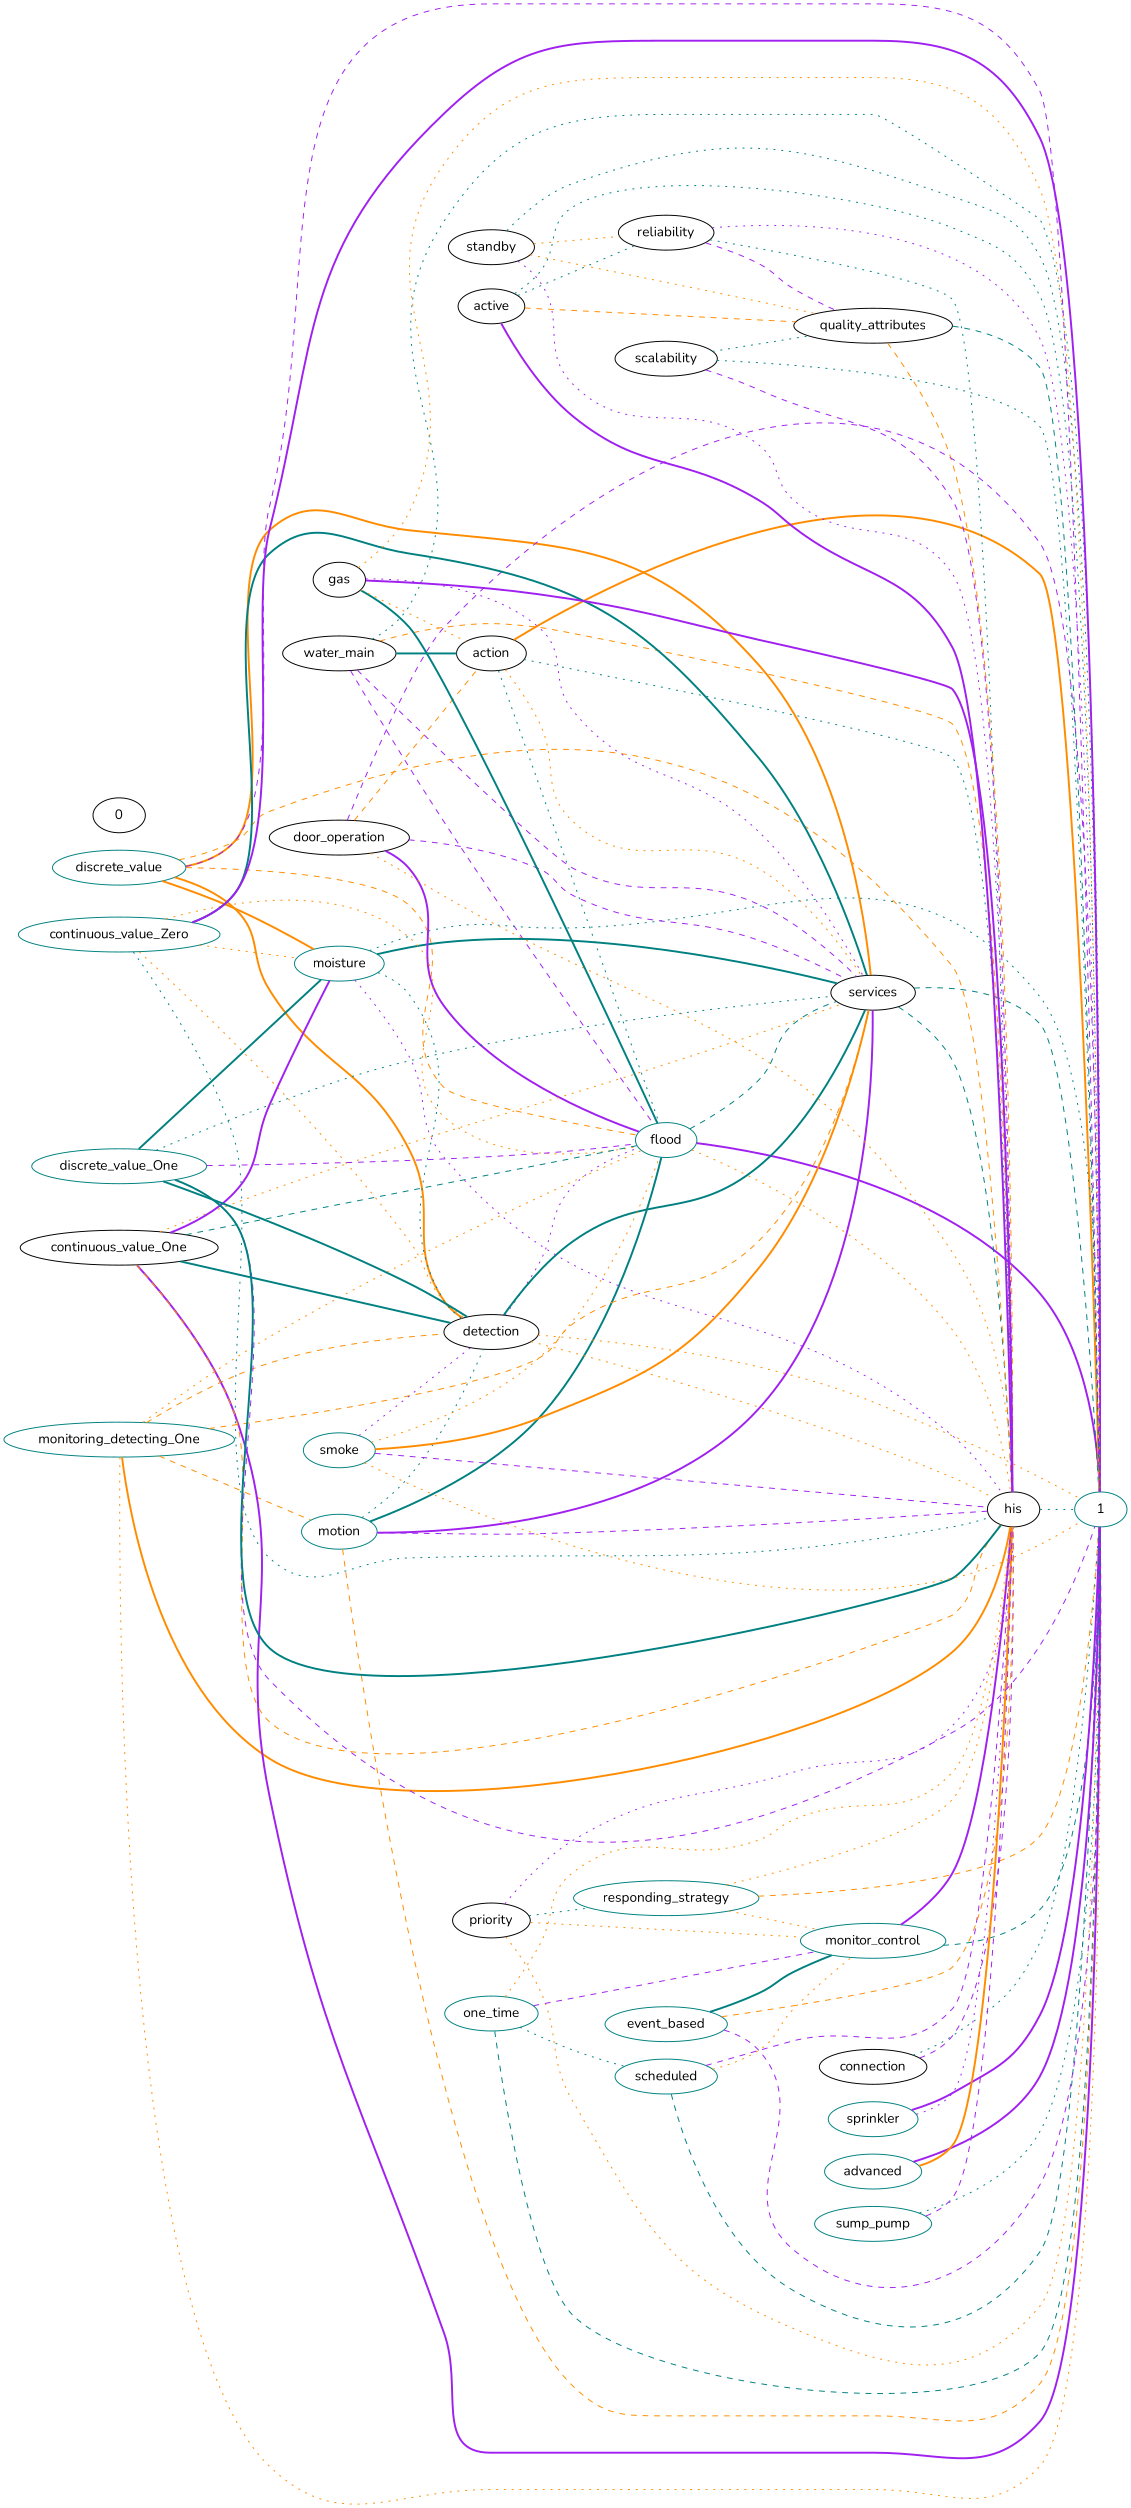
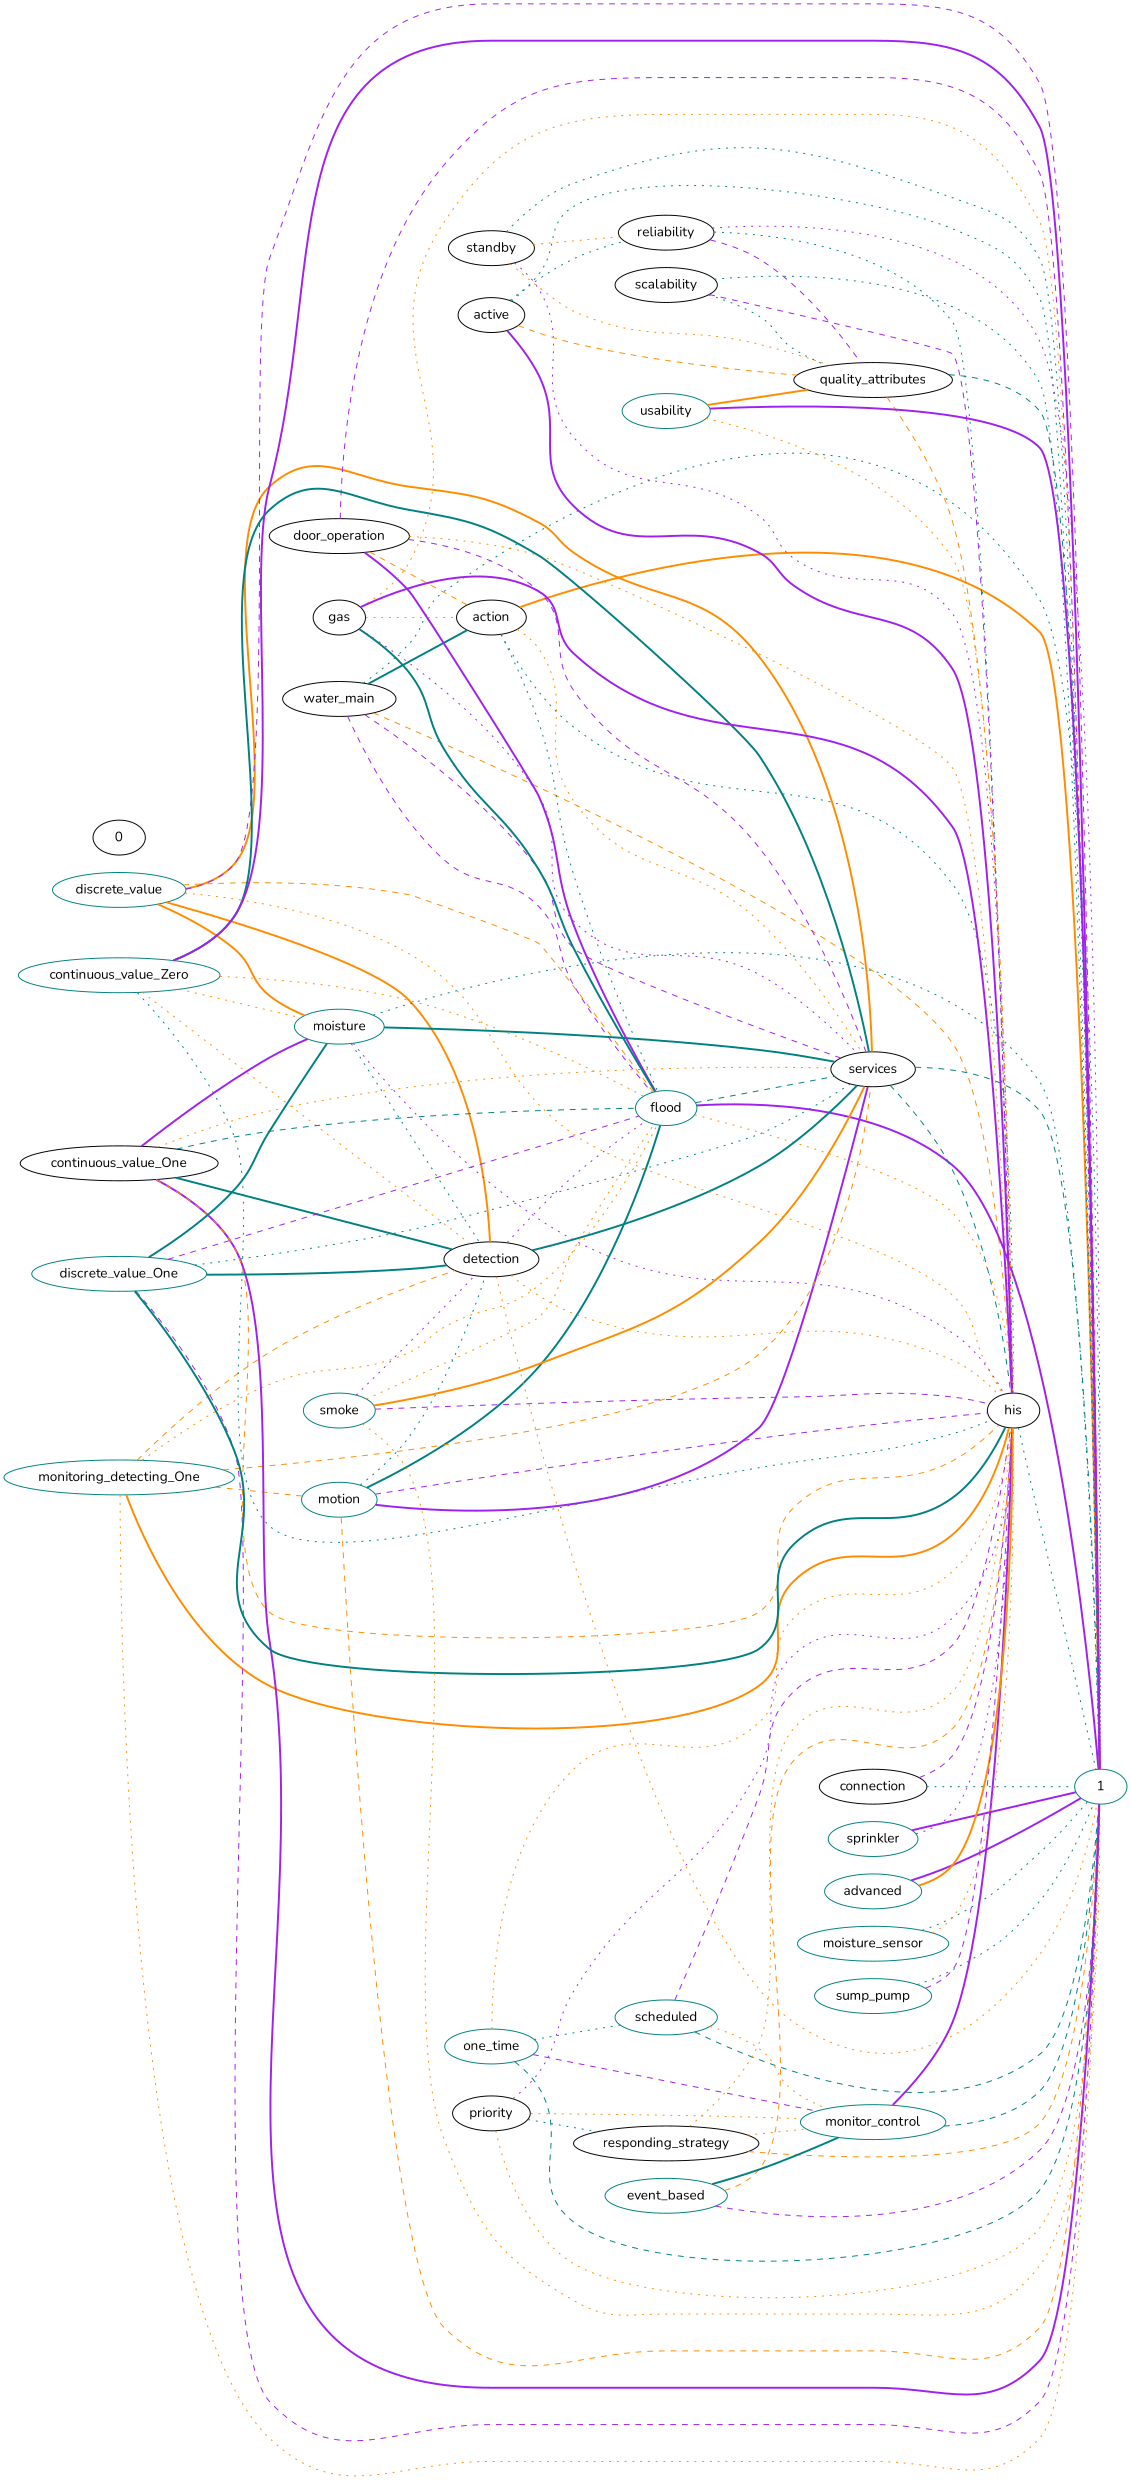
node "usability": added
edge "discrete_value" -- "his": style dashed -> dotted
node "responding_strategy": color teal -> black
node "moisture_sensor": added
